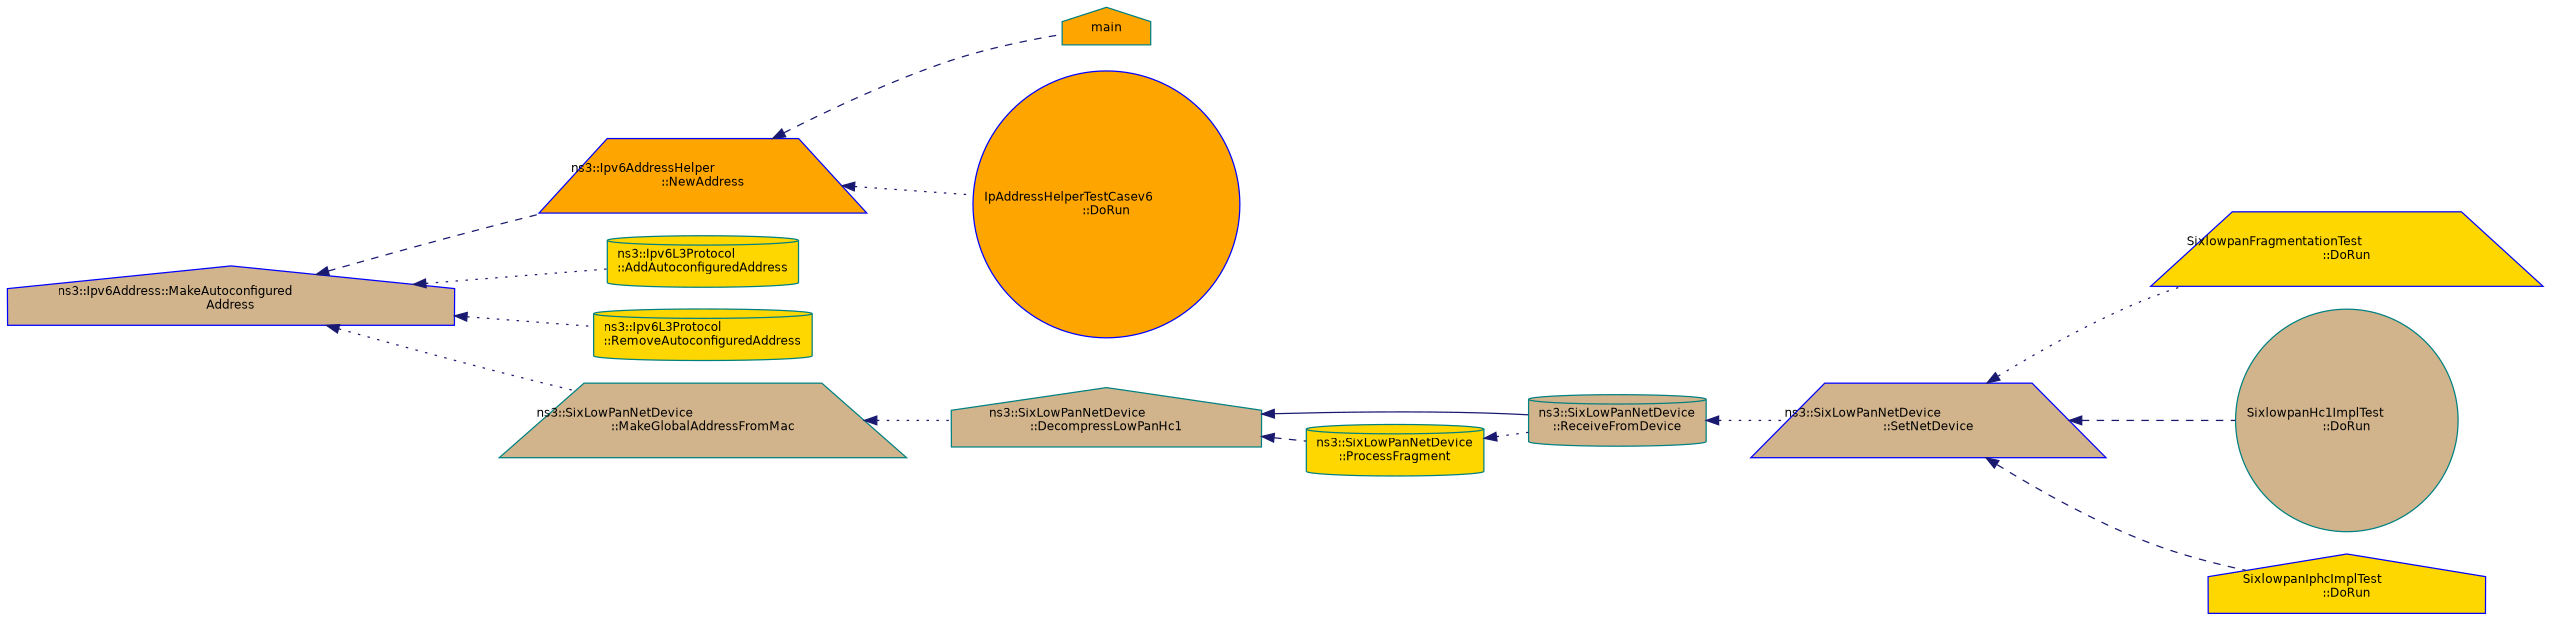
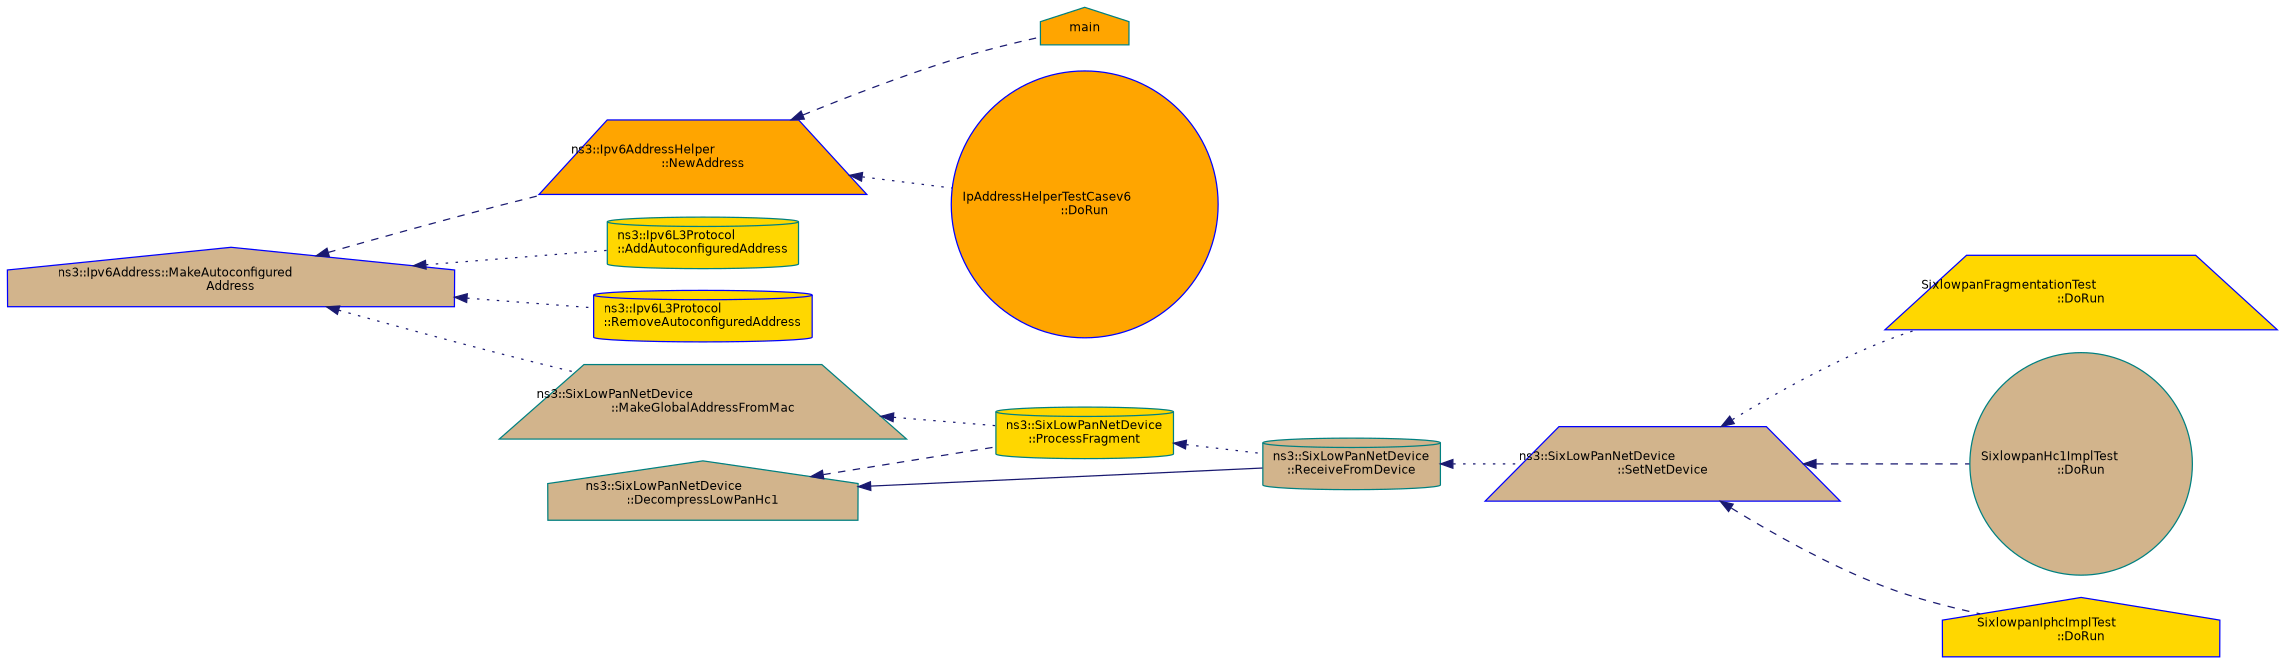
node "ns3::Ipv6L3Protocol ::RemoveAutoconfiguredAddress": color teal -> blue
edge "ns3::SixLowPanNetDevice ::DecompressLowPanHc1" -> "ns3::SixLowPanNetDevice ::MakeGlobalAddressFromMac": now "ns3::SixLowPanNetDevice ::ProcessFragment" -> "ns3::SixLowPanNetDevice ::MakeGlobalAddressFromMac"
